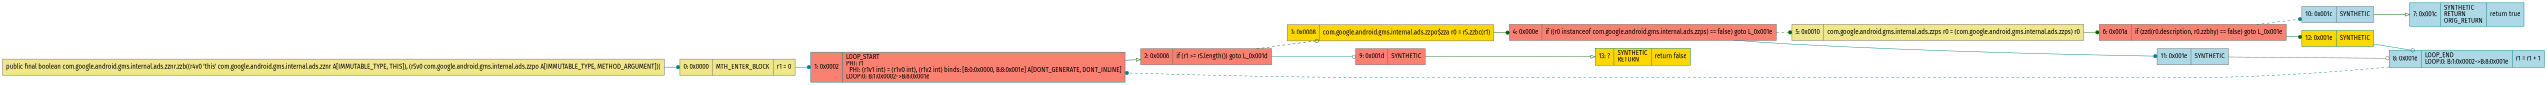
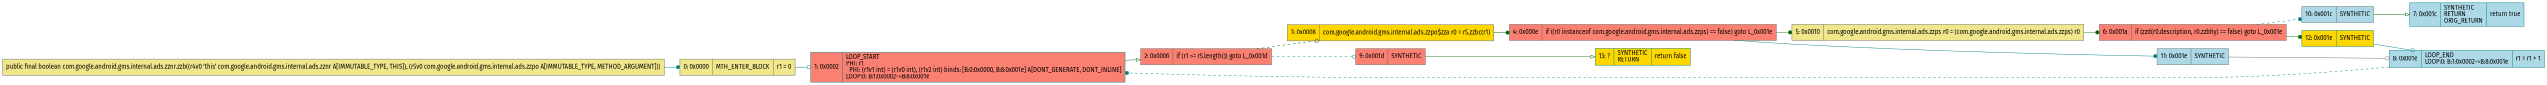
edge "4: 0x000e" -> "5: 0x0010": style dashed -> solid
edge "2: 0x0006" -> "9: 0x001d": style solid -> dashed
edge "0: 0x0000" -> "1: 0x0002": arrowhead dot -> odot
